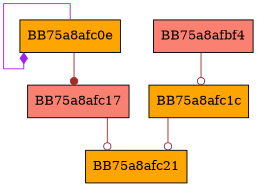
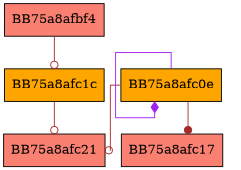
edge "BB75a8afc17" -> "BB75a8afc21": now "BB75a8afc0e" -> "BB75a8afc21"
node "BB75a8afc21": fillcolor orange -> salmon
